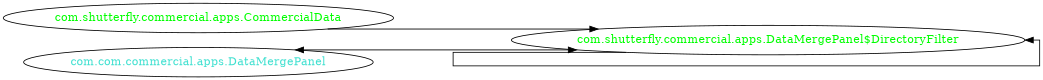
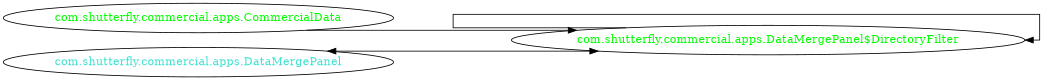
node "com.com.commercial.apps.DataMergePanel": label "com.com.commercial.apps.DataMergePanel" -> "com.shutterfly.commercial.apps.DataMergePanel"
